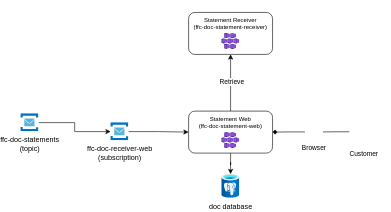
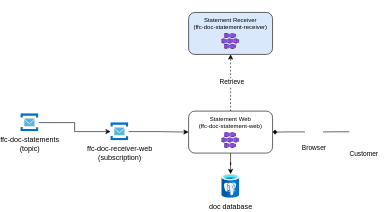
node "Statement Receiver(ffc-doc-statement-receiver)": fillcolor #ffffff -> #dae8fc
edge "Statement Web (ffc-doc-statement-web)" -> "Statement Receiver(ffc-doc-statement-receiver)": style solid -> dashed
